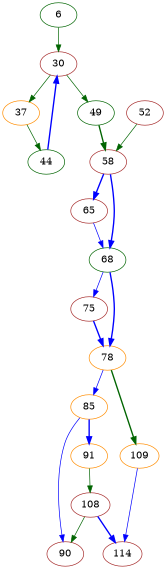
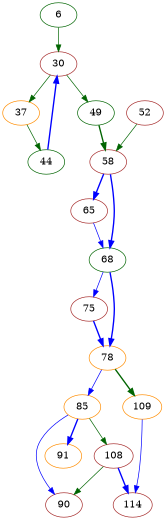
edge "91" -> "108": now "85" -> "108"
